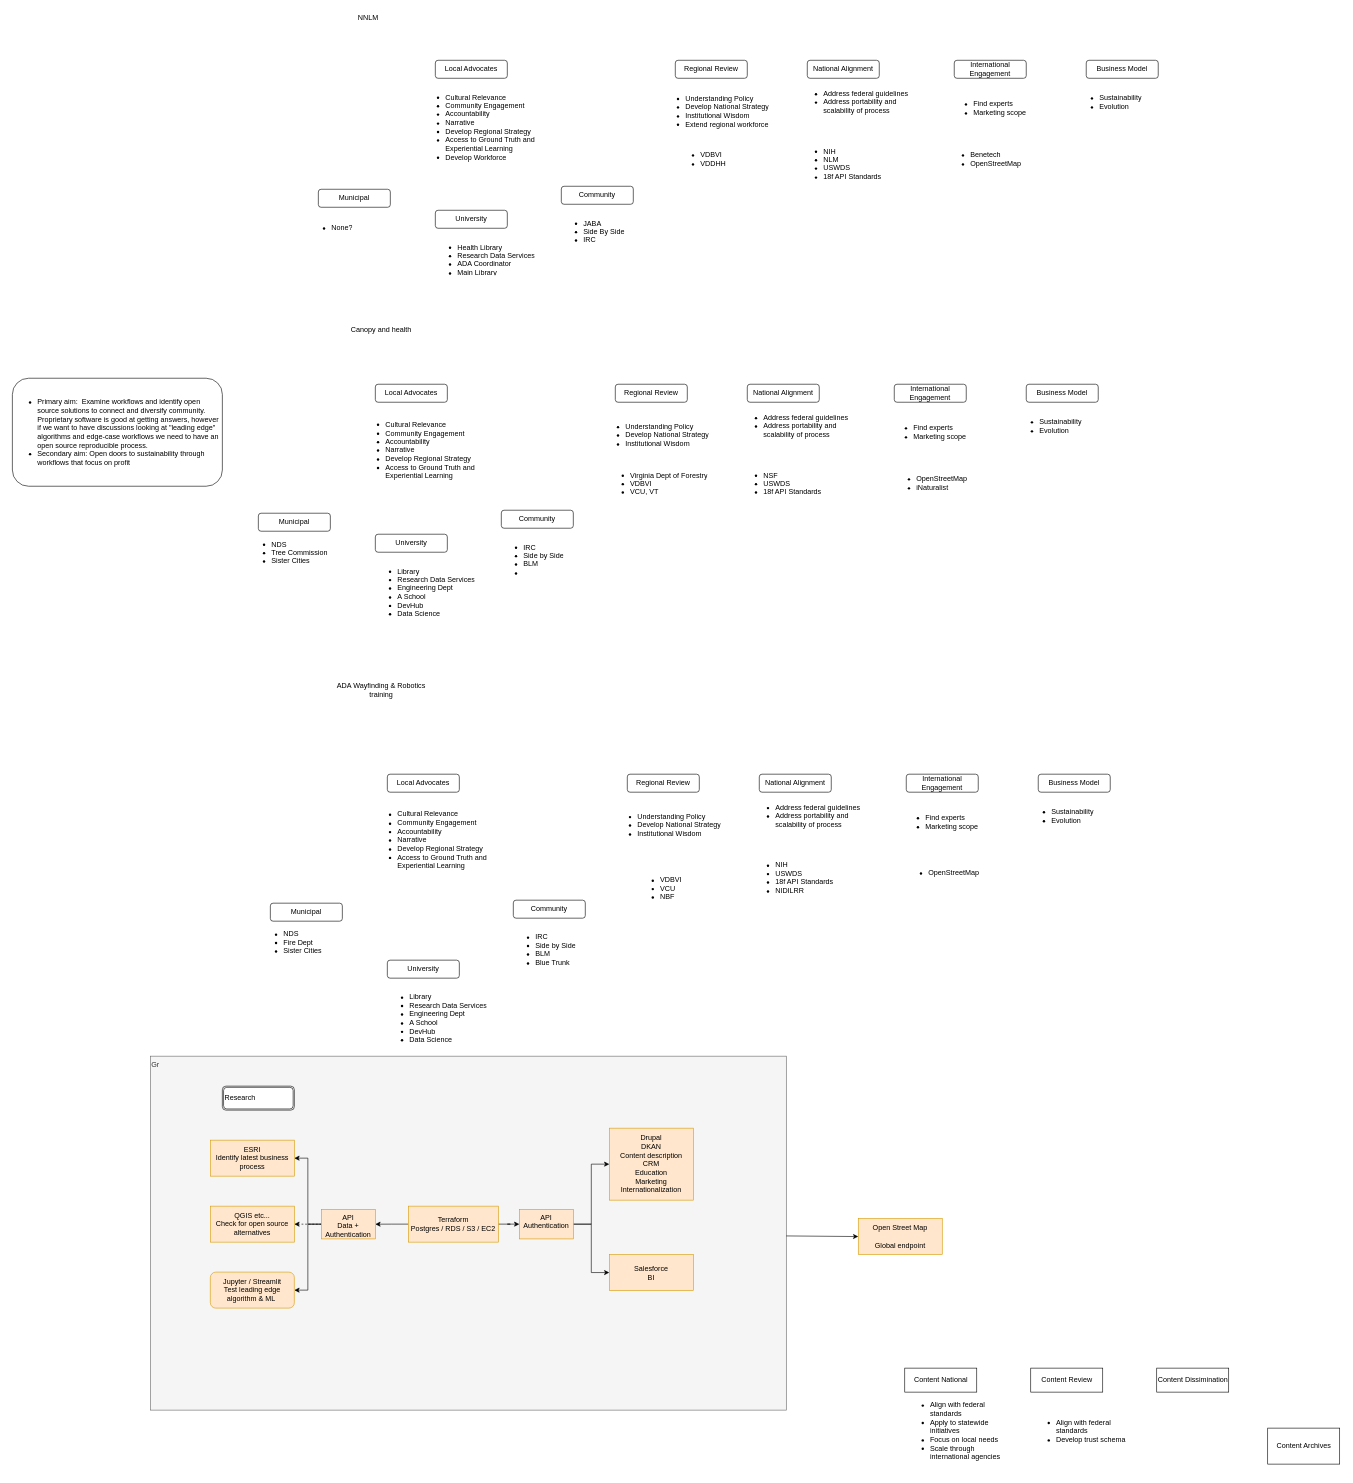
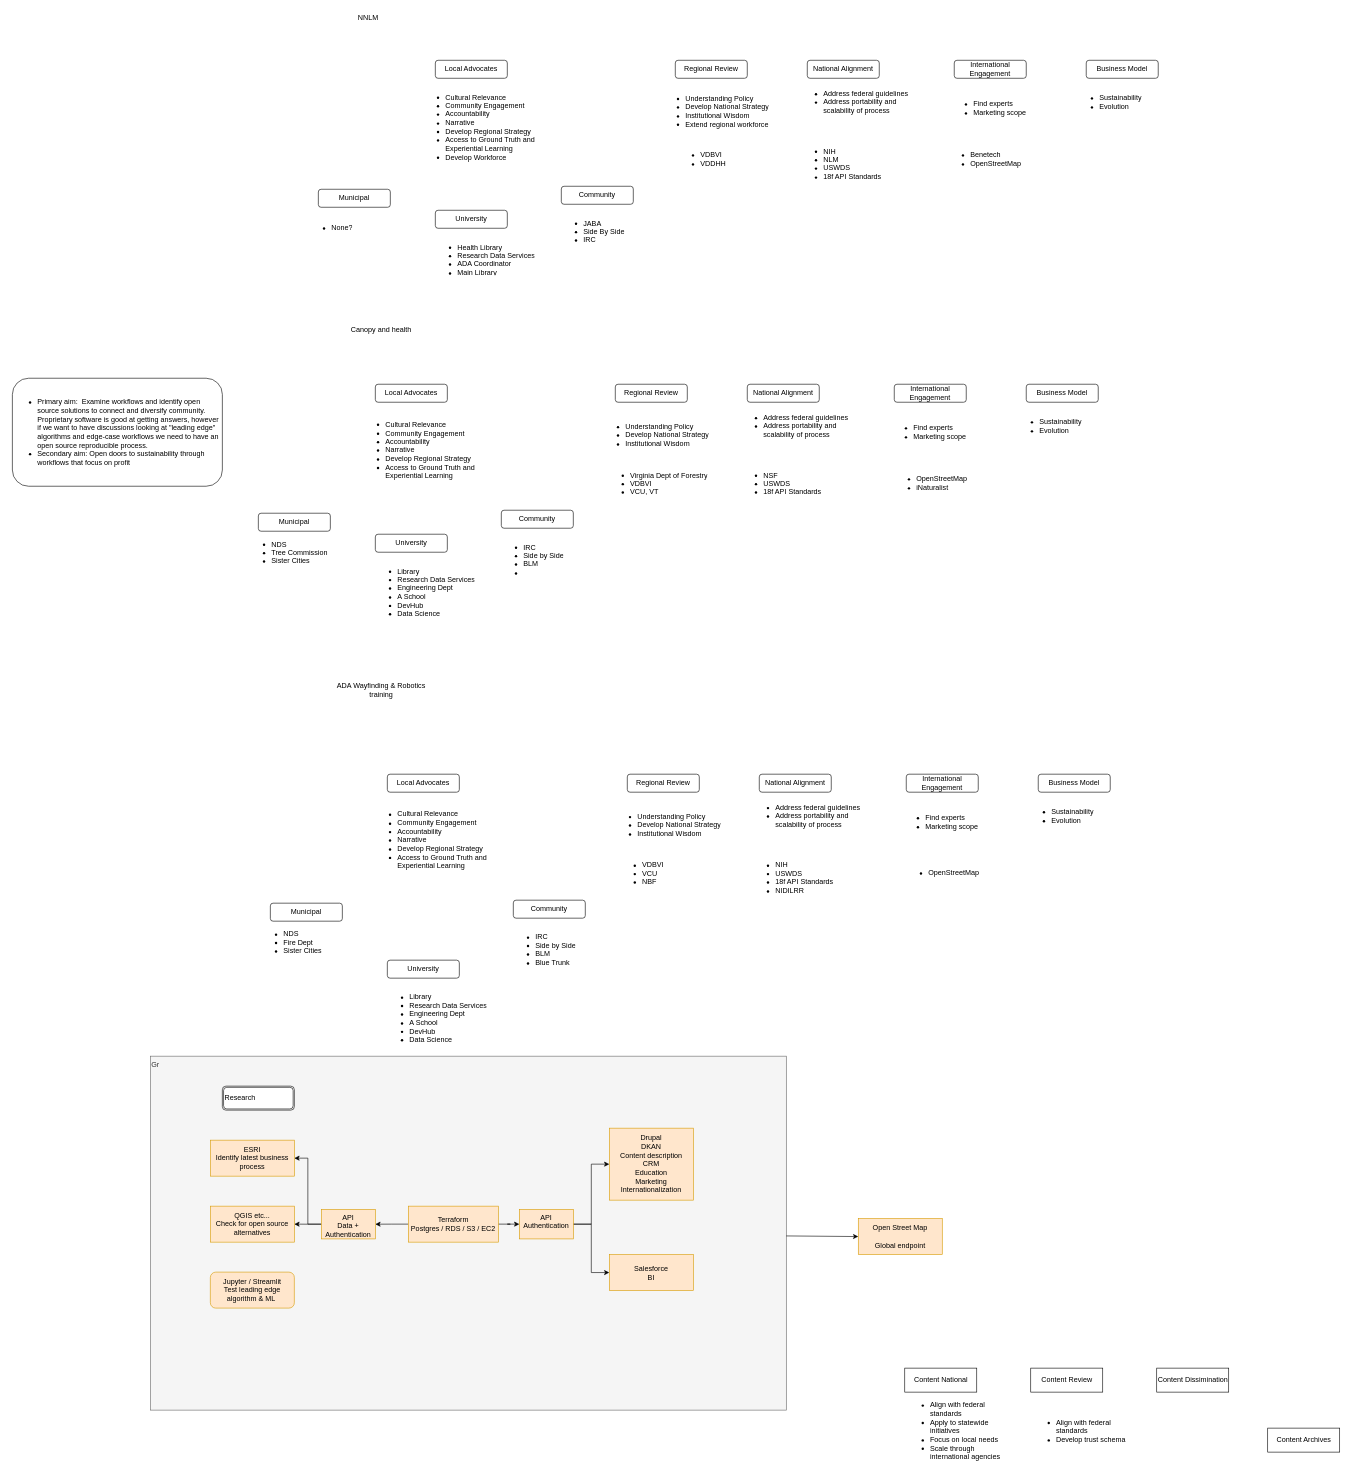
node "VDBVI VCU NBF": moved (687, 888) -> (669, 873)
edge "API Data + Authentication" -> "QGIS etc... Check for open source alternatives": style dashed -> solid
edge "API Data + Authentication" -> "Jupyter / Streamlit Test leading edge algorithm & ML": removed
node "Content Archives": size 72x36 -> 72x24
